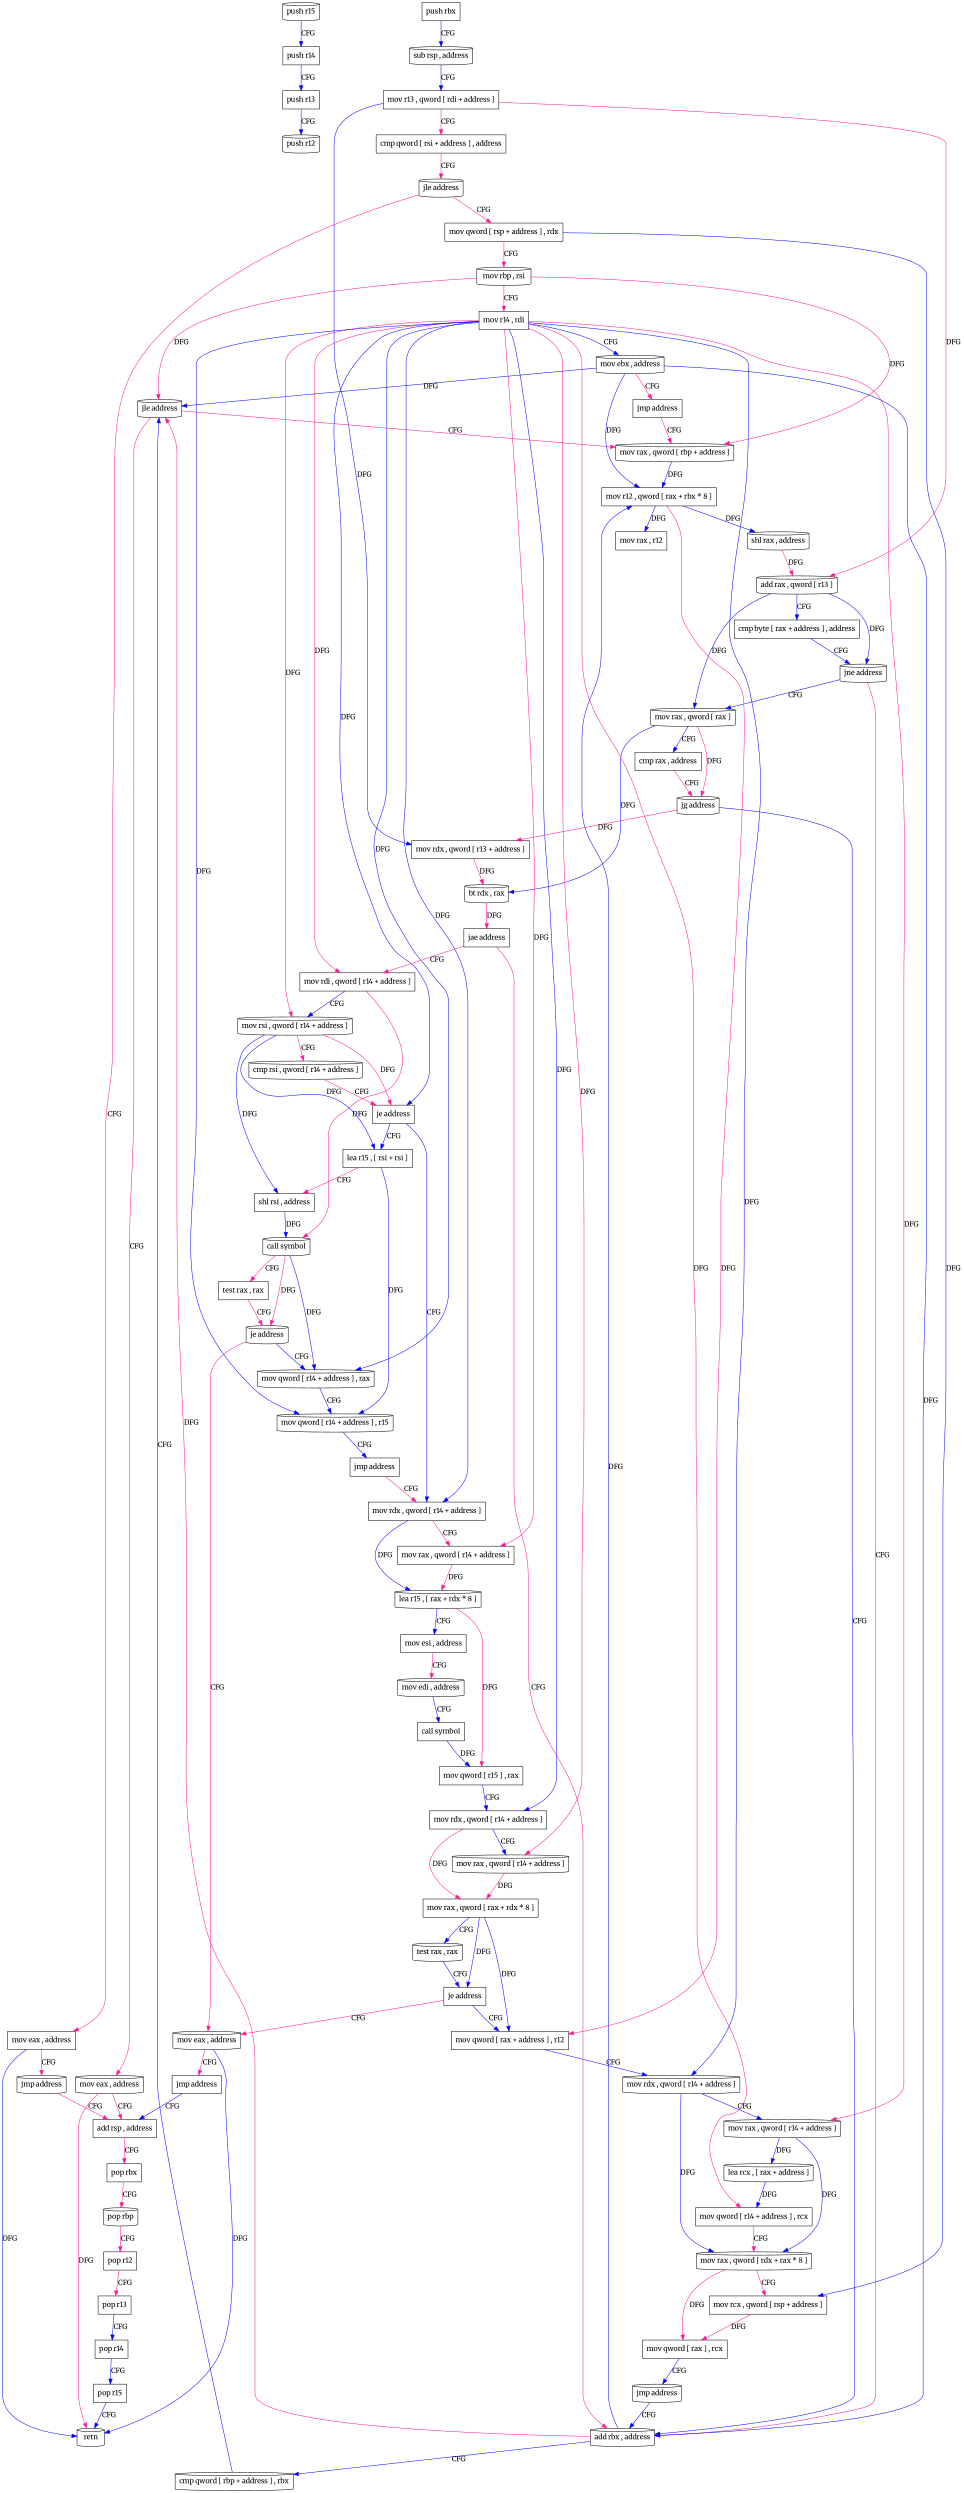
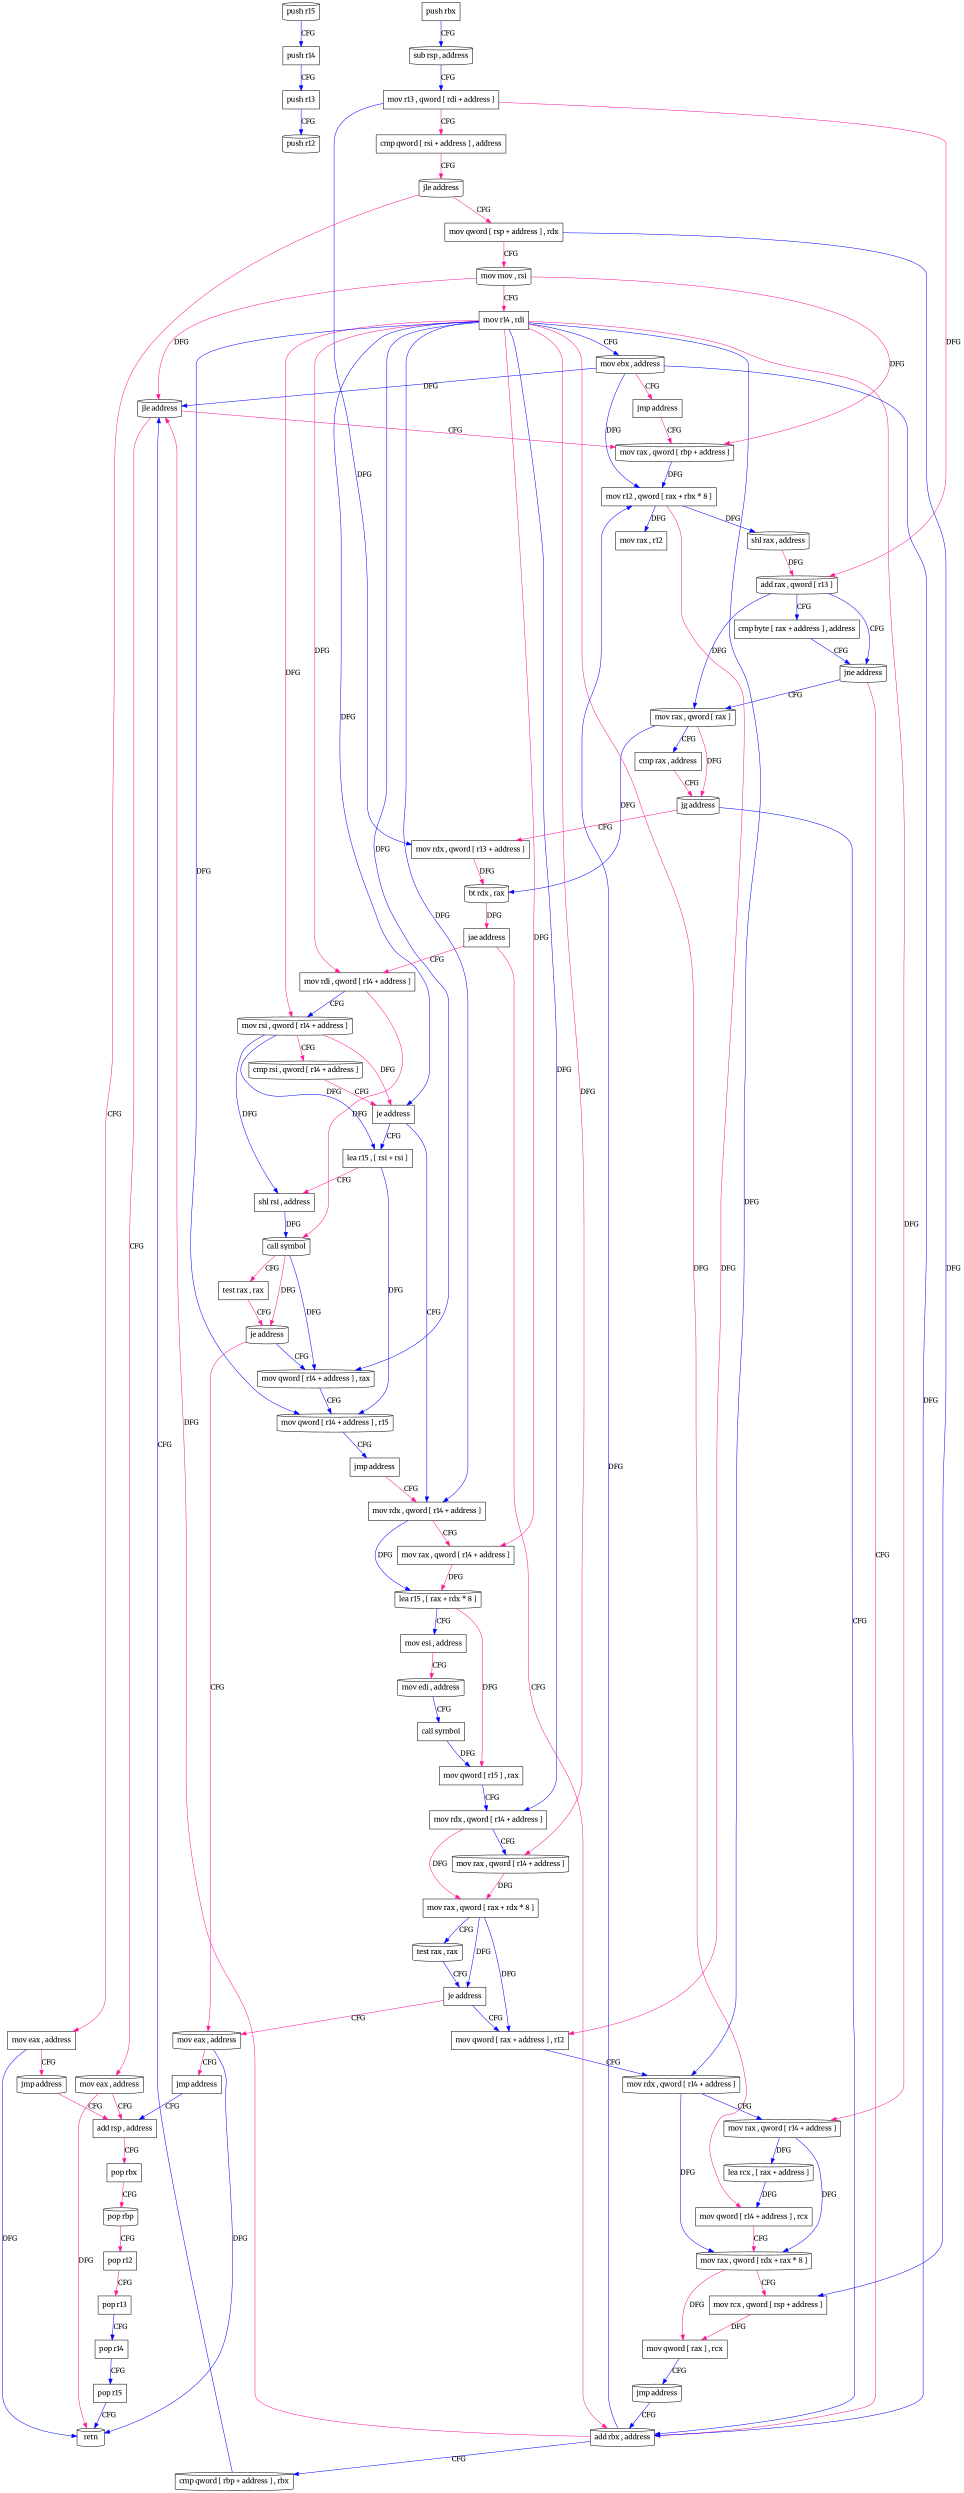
node "mov rbp , rsi": label "mov rbp , rsi" -> "mov mov , rsi"
edge "add rax , qword [ r13 ]" -> "jne address": label "DFG" -> "CFG"
edge "jg address" -> "mov rdx , qword [ r13 + address ]": label "DFG" -> "CFG"
